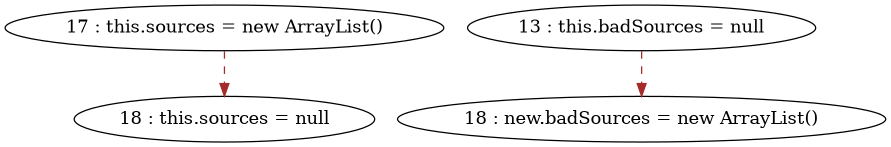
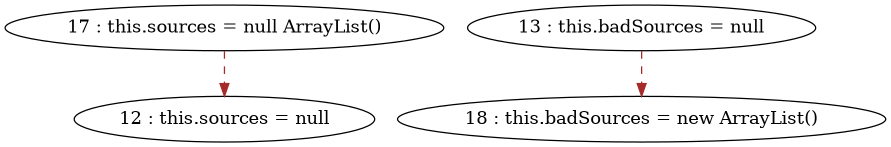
node "17 : this.sources = new ArrayList()": label "17 : this.sources = new ArrayList()" -> "17 : this.sources = null ArrayList()"
node "18 : this.sources = null": label "18 : this.sources = null" -> "12 : this.sources = null"
node "18 : new.badSources = new ArrayList()": label "18 : new.badSources = new ArrayList()" -> "18 : this.badSources = new ArrayList()"
